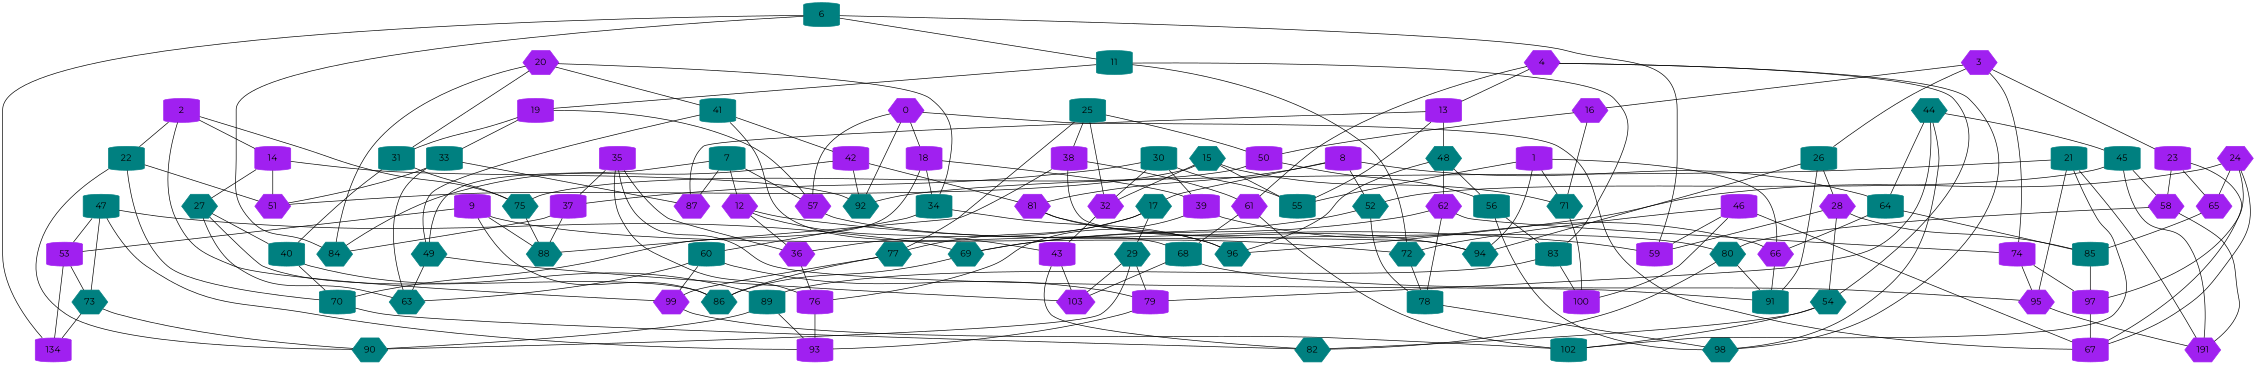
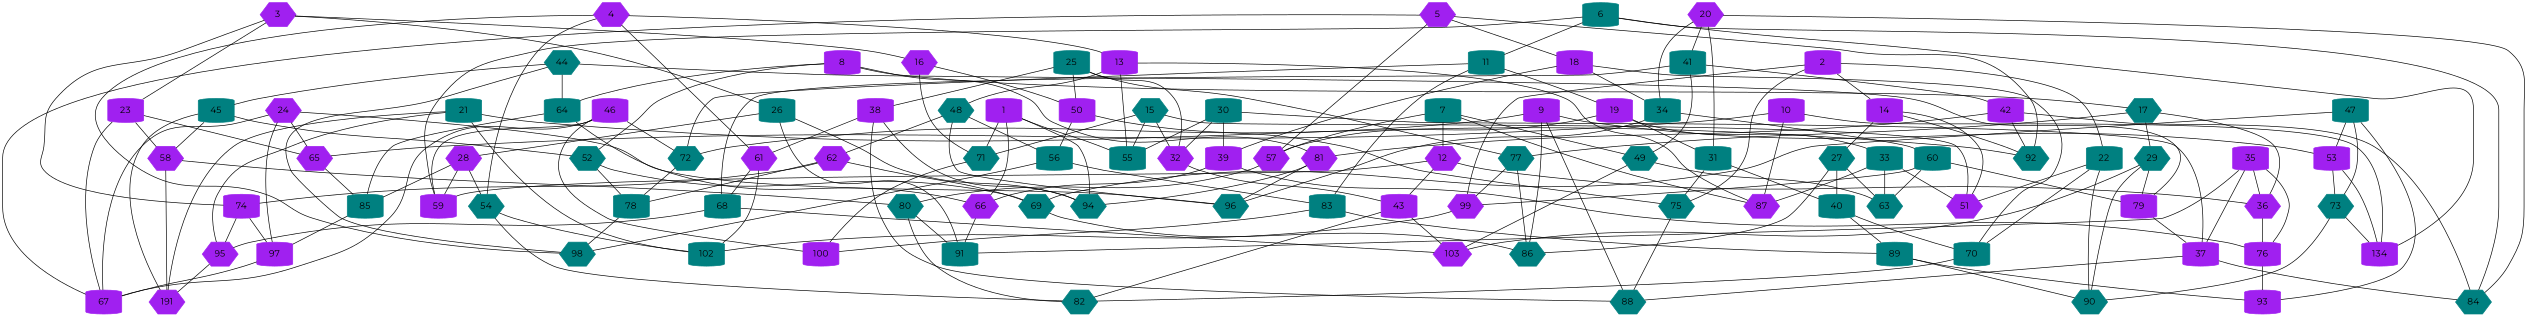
node "0": label "0" -> "5"
node "10": added
edge "79" -- "93": now "79" -- "37"
